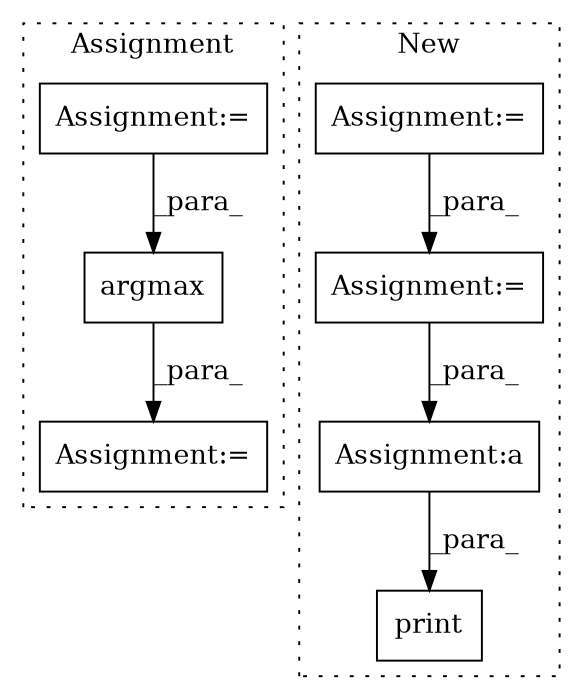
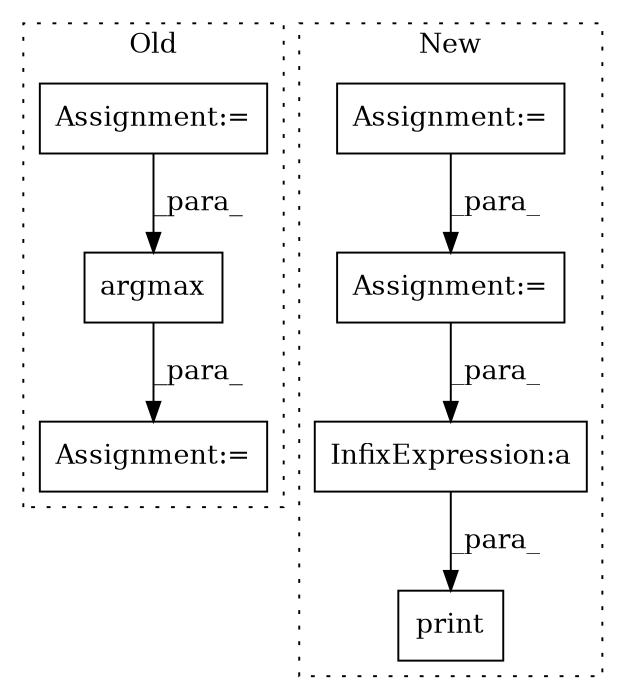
cluster "Assignment": label "Assignment" -> "Old"
node "Assignment:a": label "Assignment:a" -> "InfixExpression:a"
